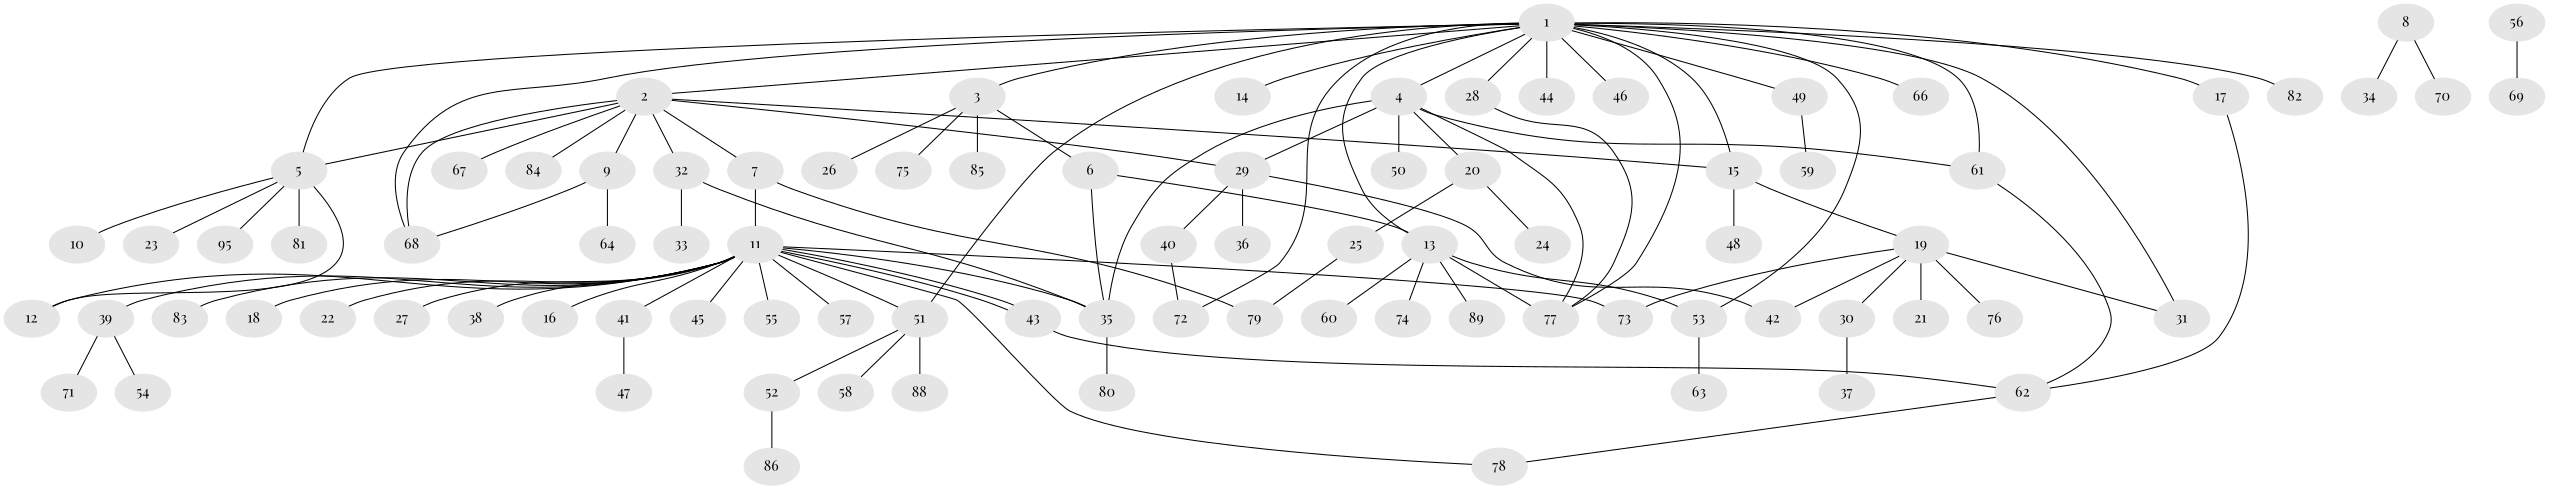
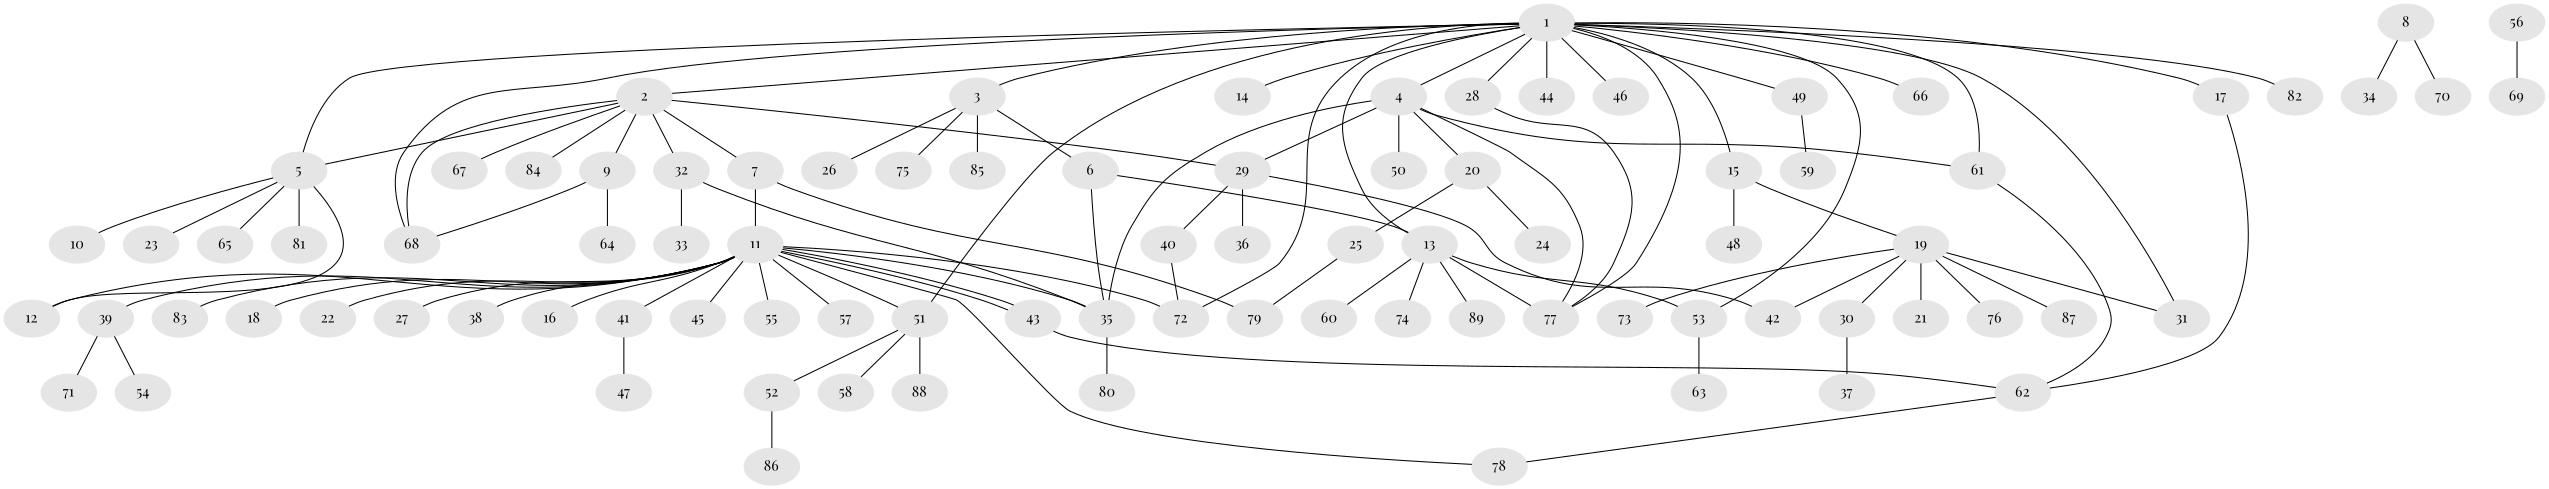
edge "2" -- "15": removed
node "95": label "95" -> "65"
edge "11" -- "73": now "11" -- "72"
node "87": added
